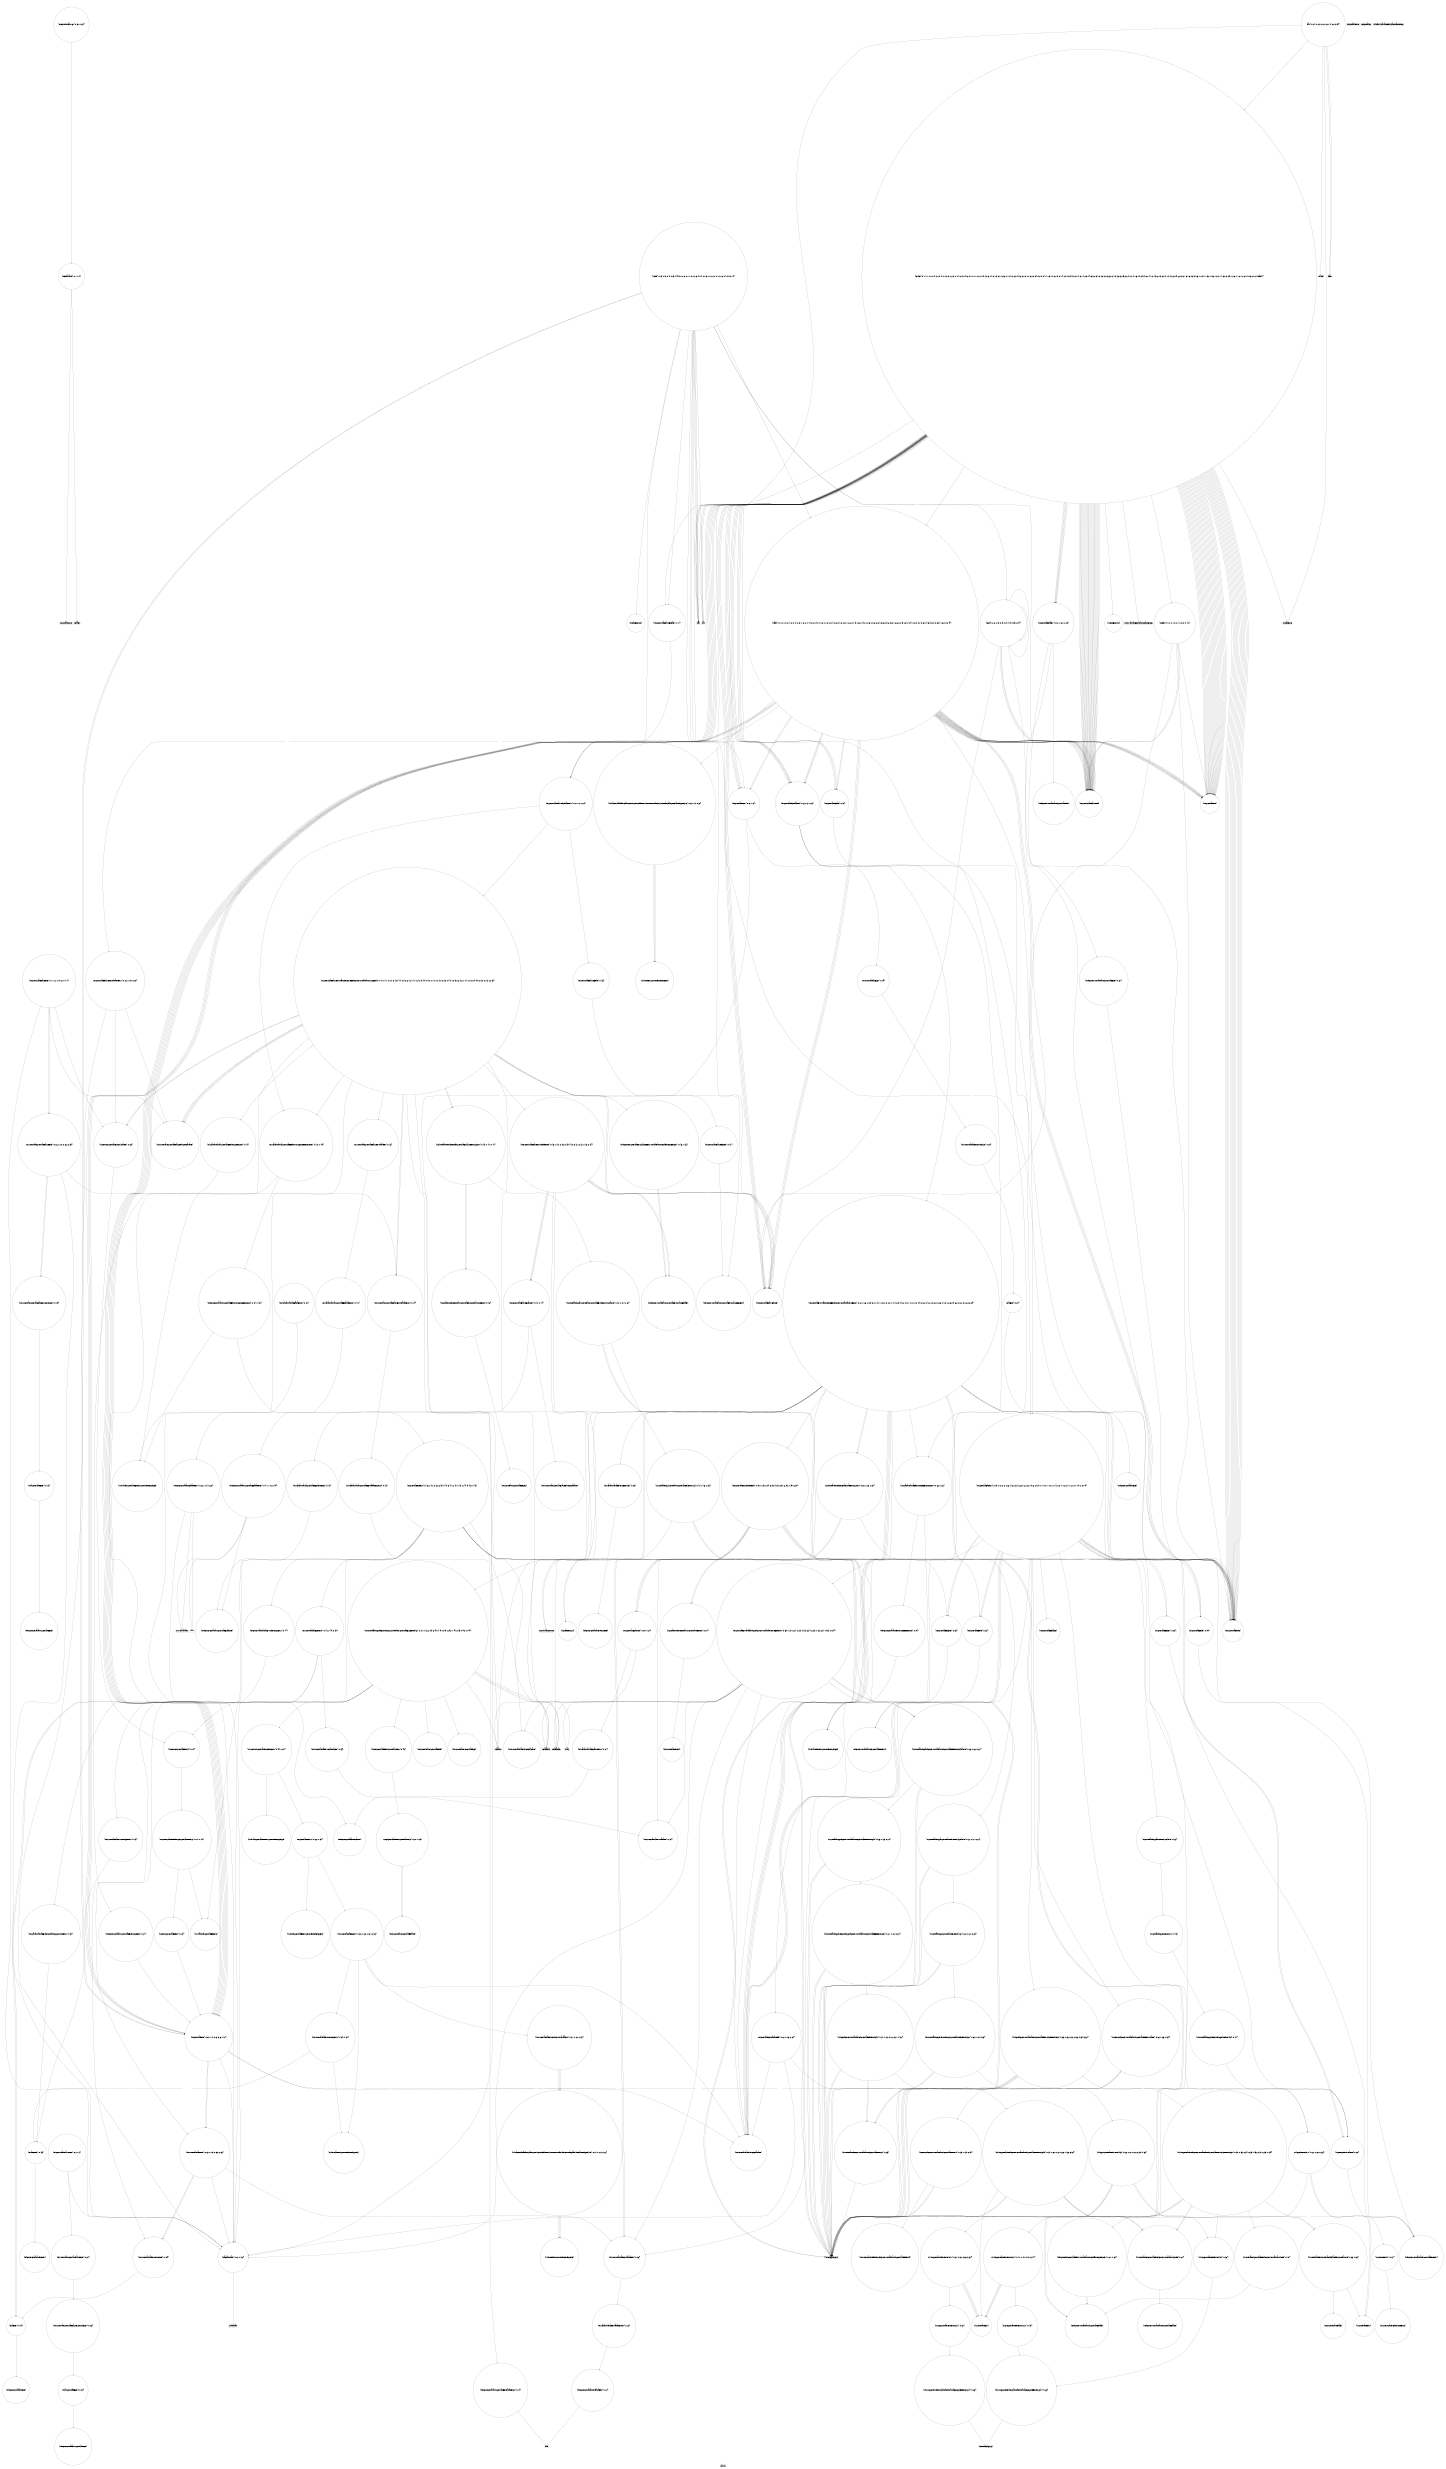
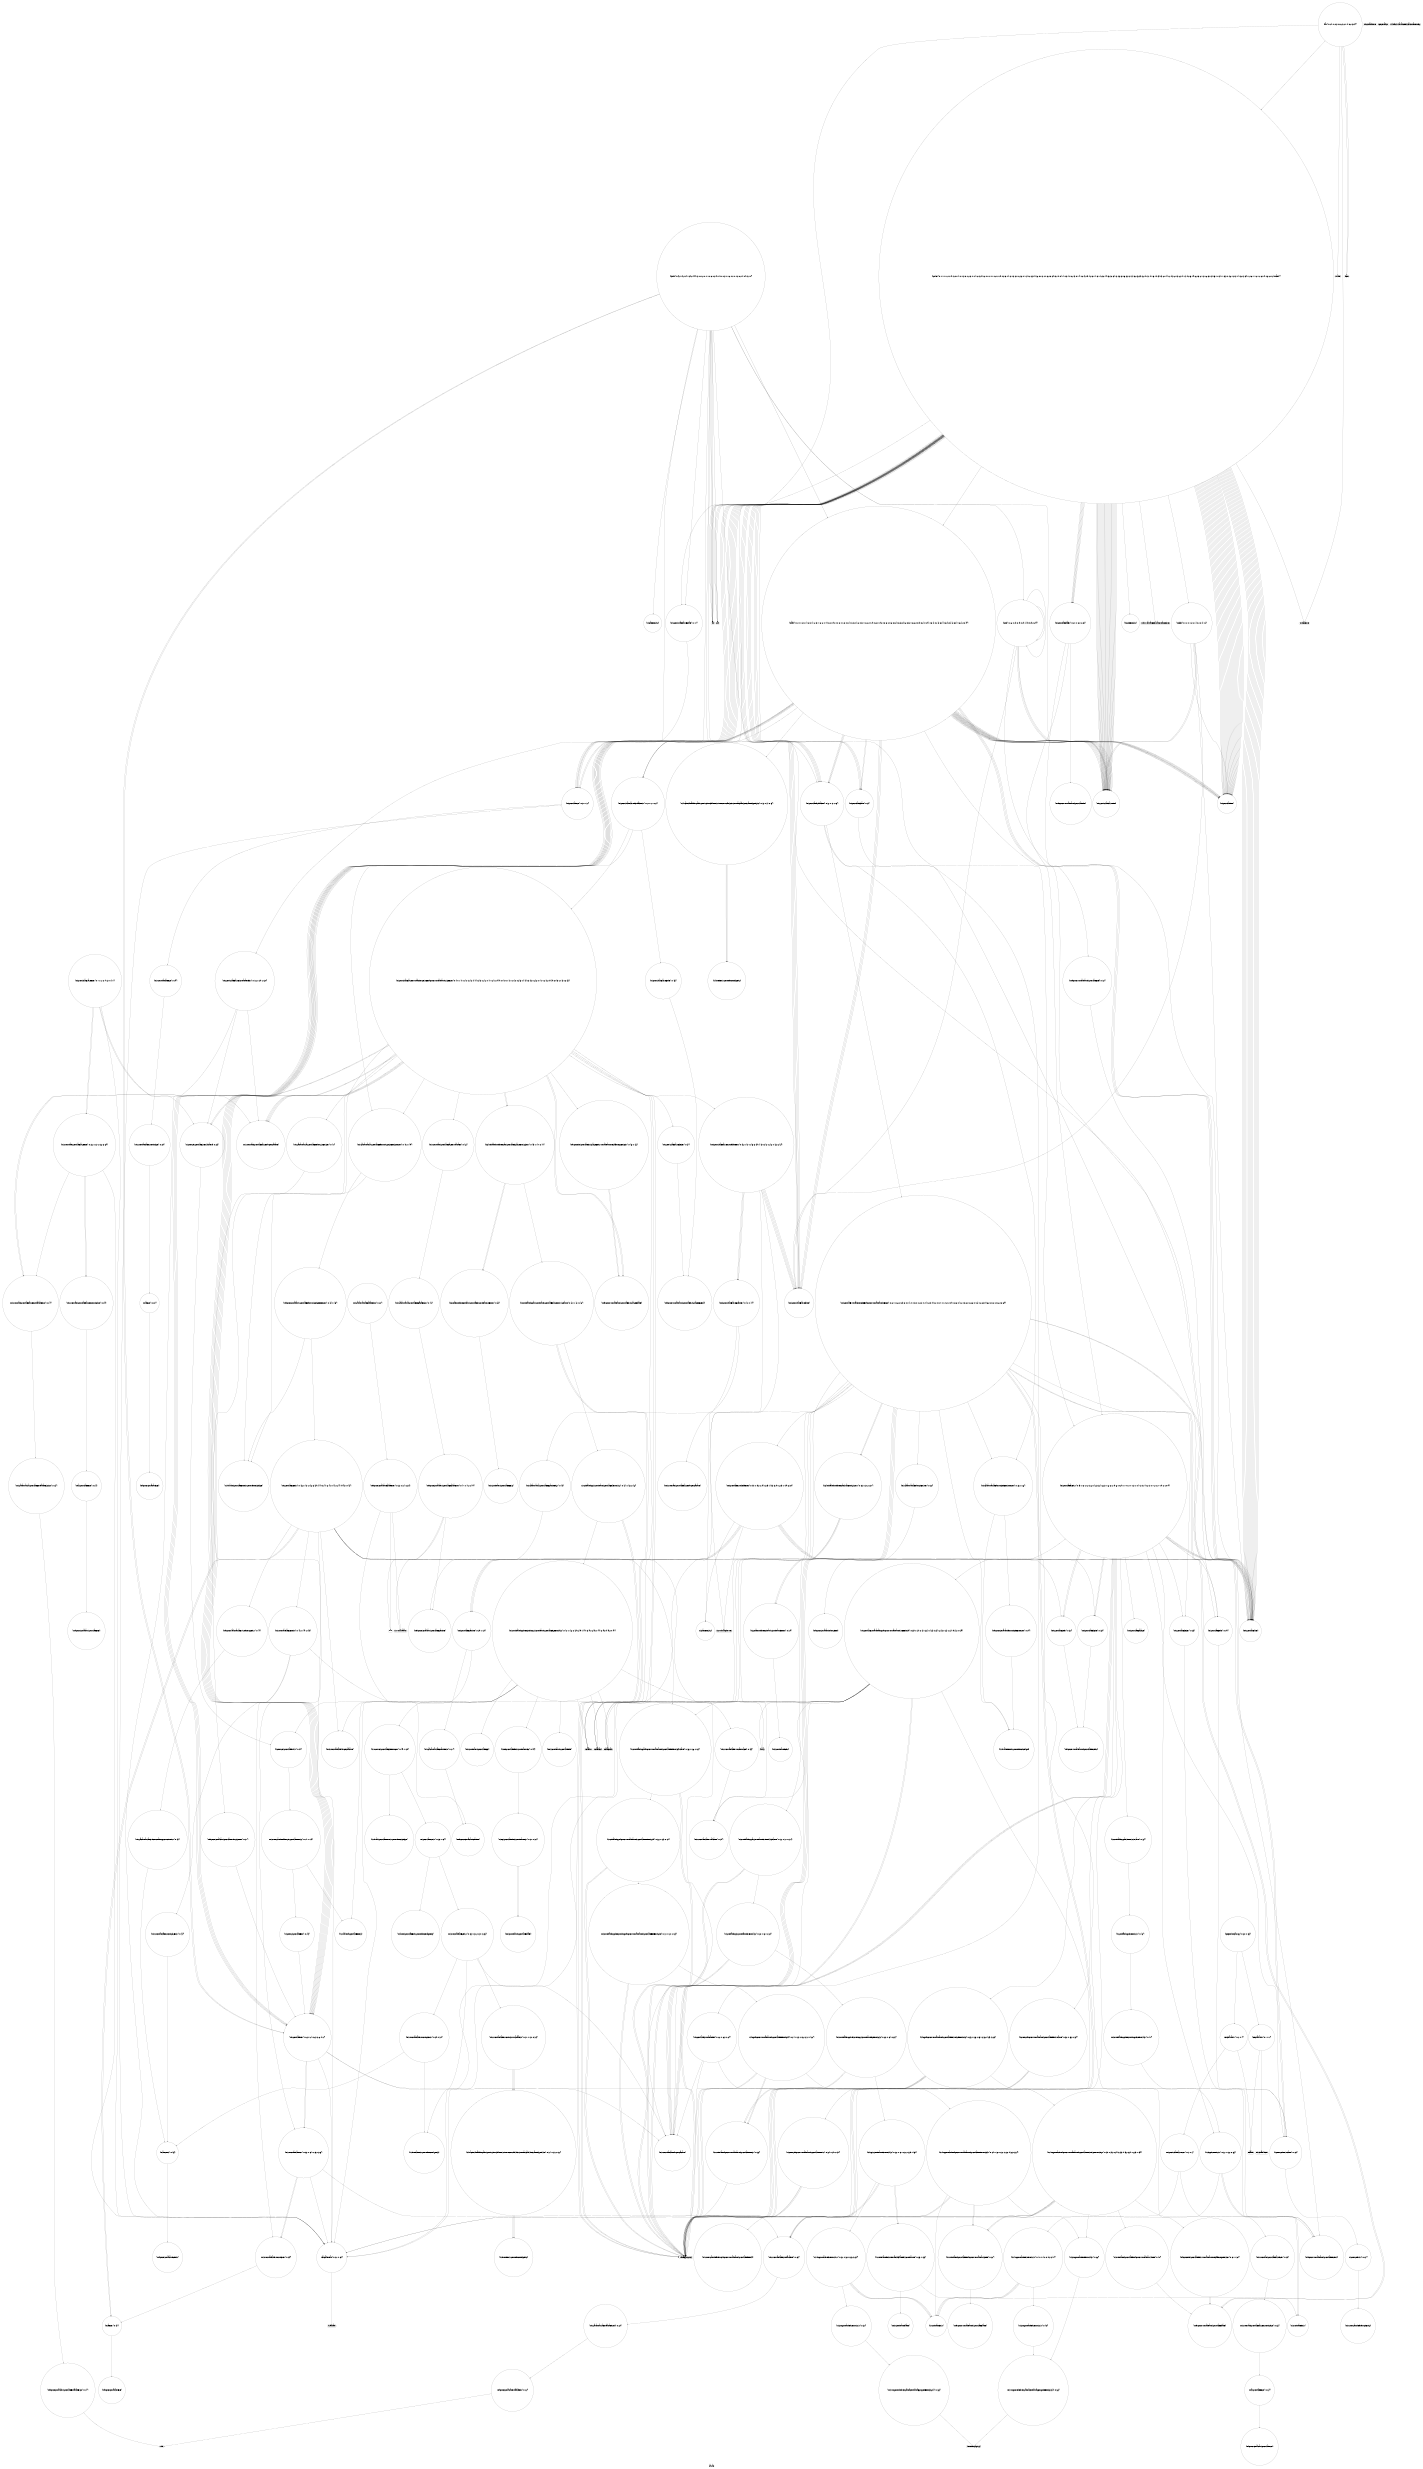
node "{__cxx_global_var_init.1|{<s0>3|<s1>4}}": added
